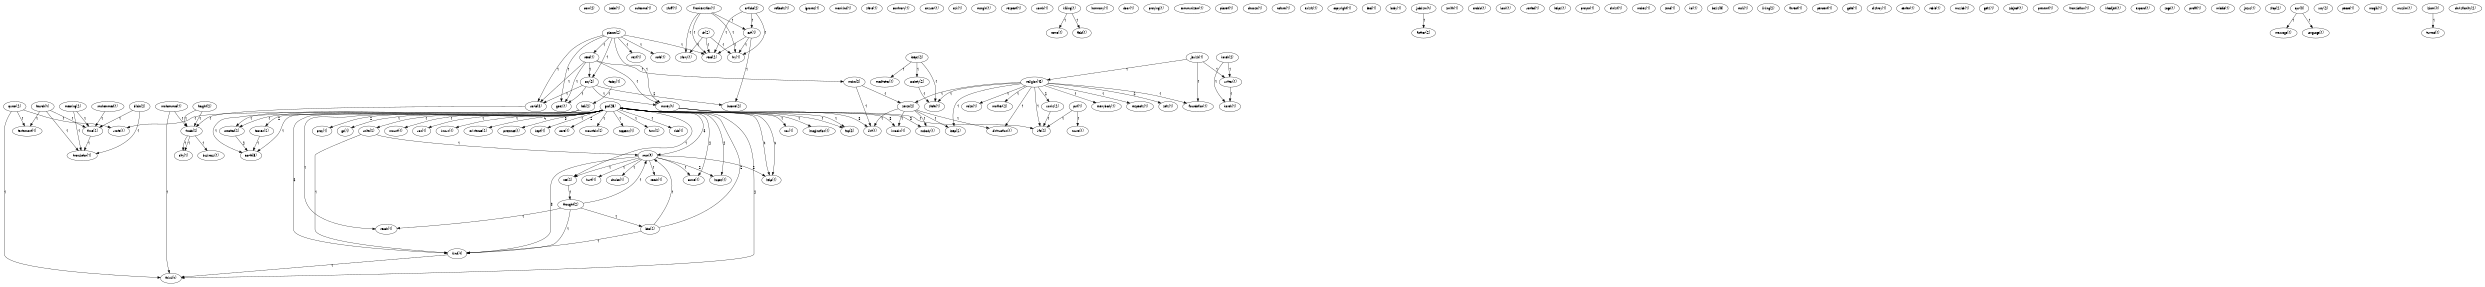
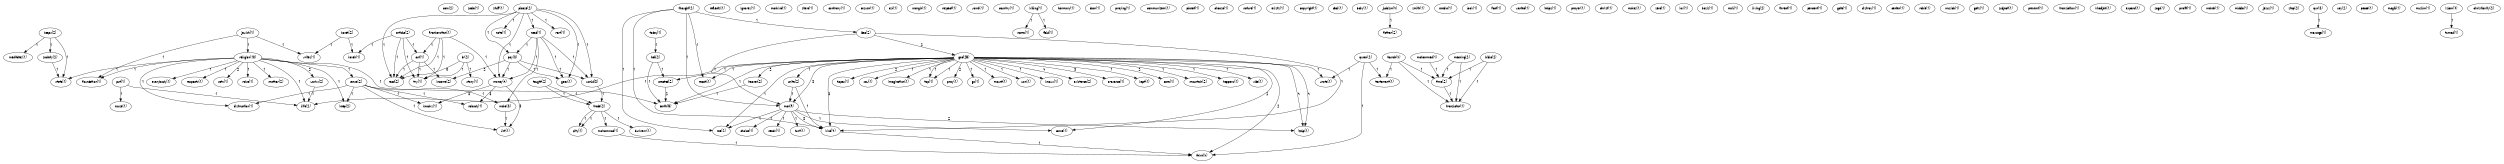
node "outcome(1)": removed
node "country(1)": added
node "fact(1)": added
node "basis(5)": label "basis(5)" -> "basis(1)"
node "makeh(1)": added
edge "frankenstien(1)" -> "story(1)": now "frankenstien(1)" -> "money(4)"
node "language(1)": removed
edge "dr(2)" -> "read(2)": label "1" -> "0"
edge "religion(10)" -> "earth(5)": added, label "1"
edge "writes(1)" -> "kaveh(1)": now "article(2)" -> "kaveh(1)"
edge "make(3)" -> "sense(2)": reversed
edge "mohammad(1)" -> "trade(2)": reversed
node "turn(2)": removed
node "top(3)": label "top(3)" -> "top(1)"
edge "man(9)" -> "hopes(1)": removed, label "2"
edge "see(2)" -> "thought(2)": reversed
